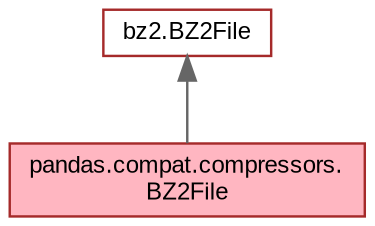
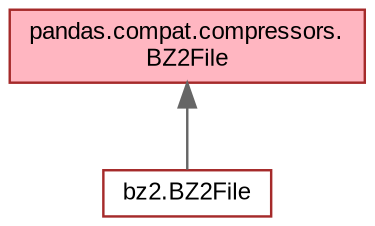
edge "pandas.compat.compressors. BZ2File" -> "bz2.BZ2File": reversed
